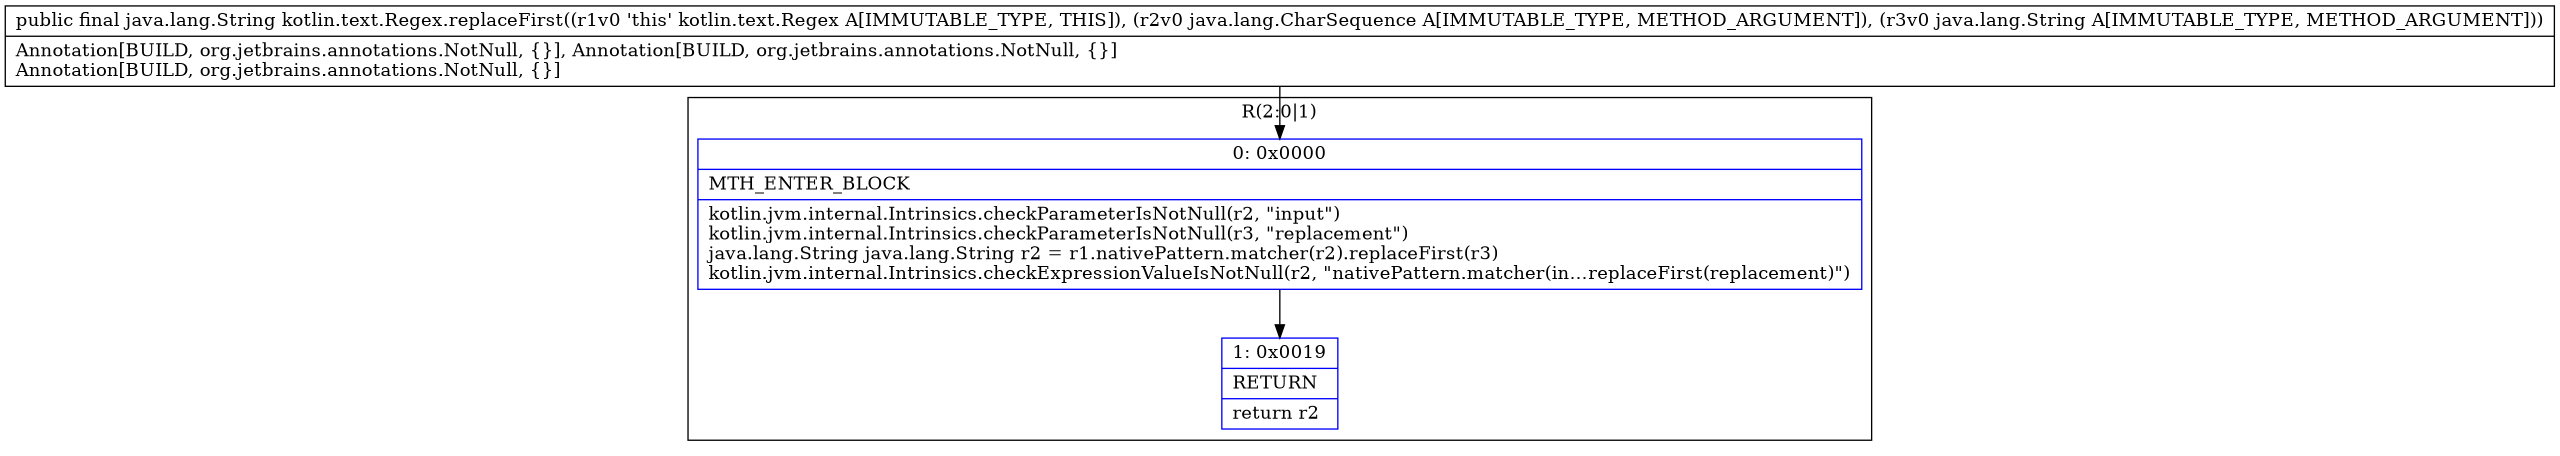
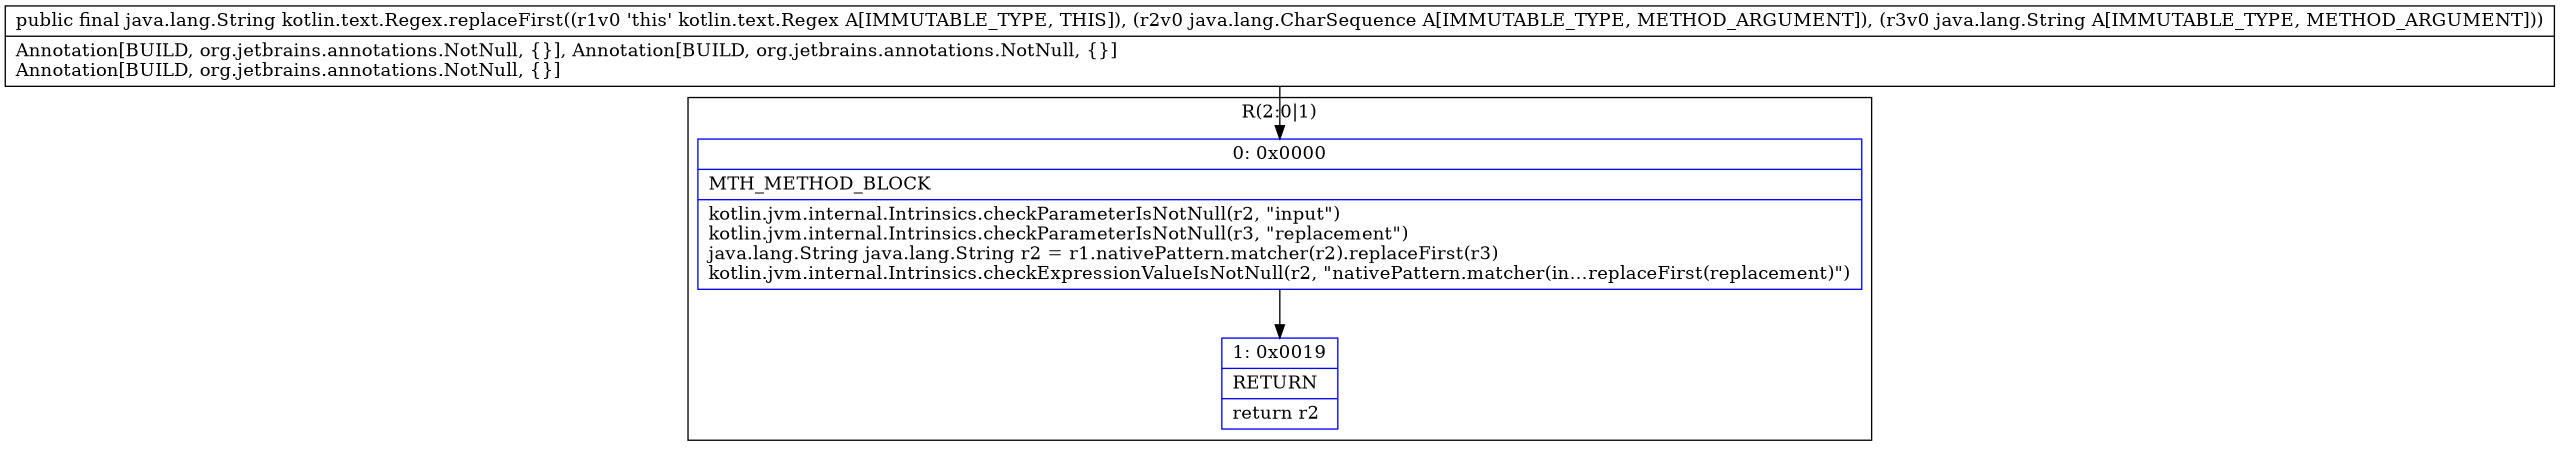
node "0: 0x0000": text "MTH_ENTER_BLOCK" -> "MTH_METHOD_BLOCK"
